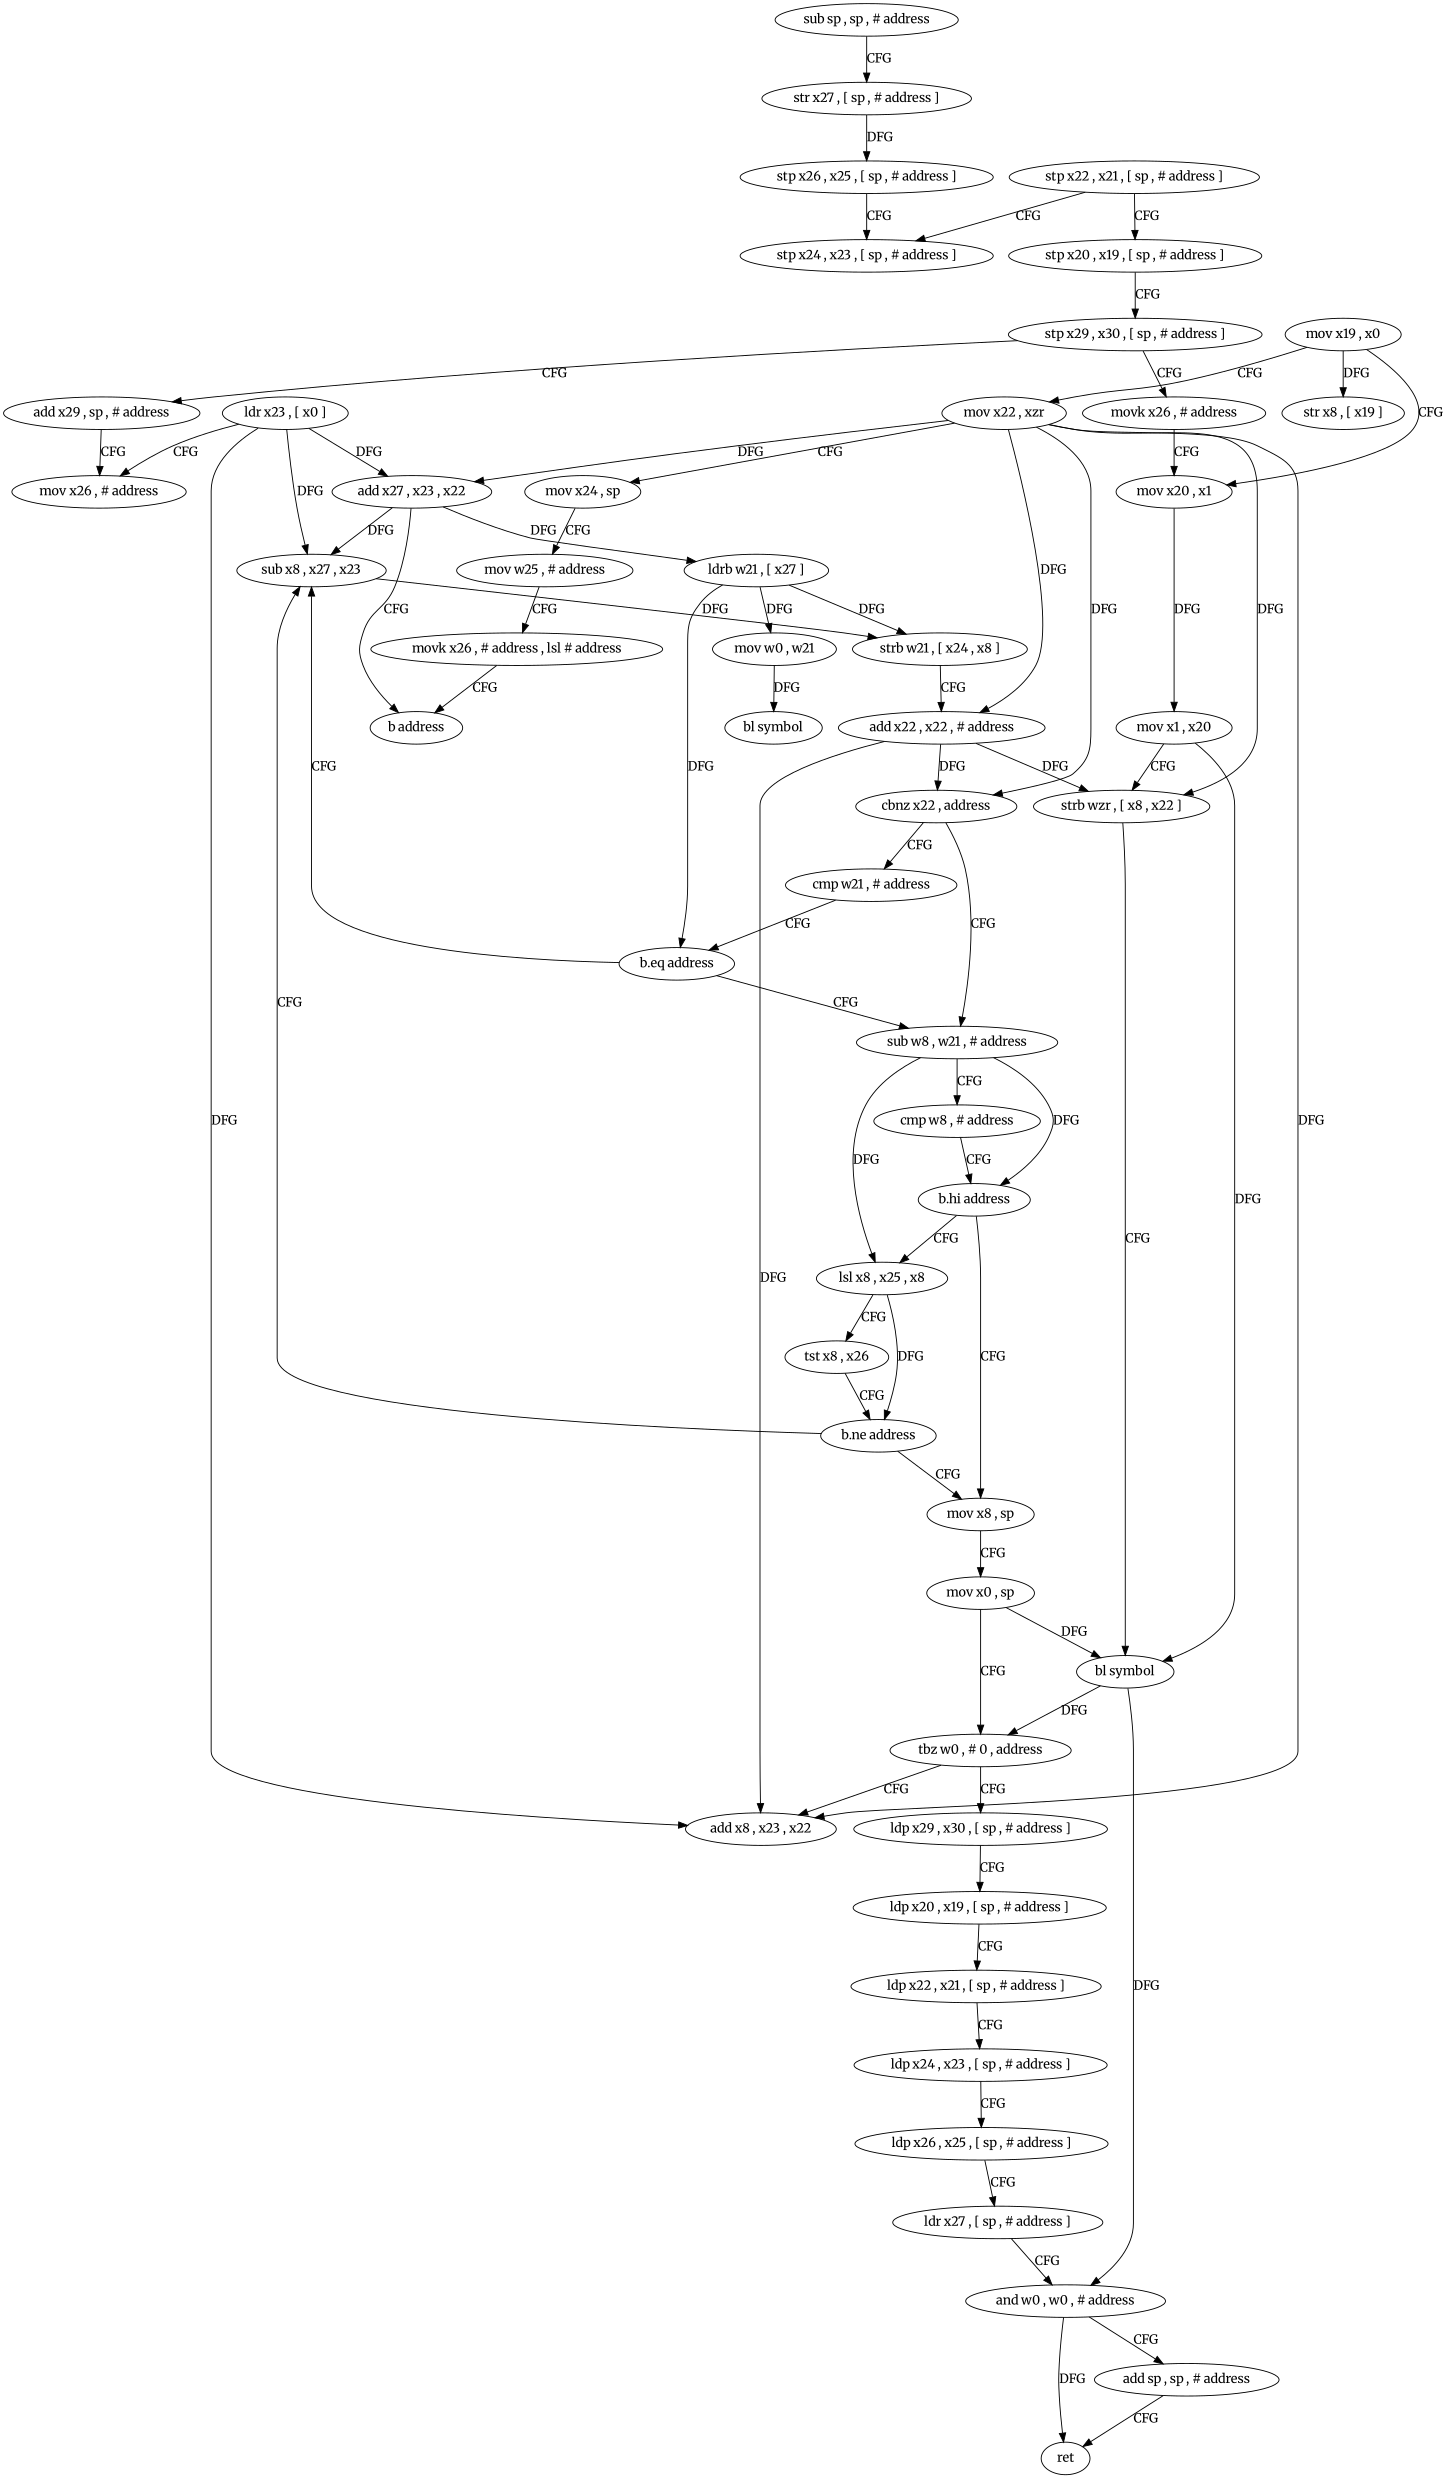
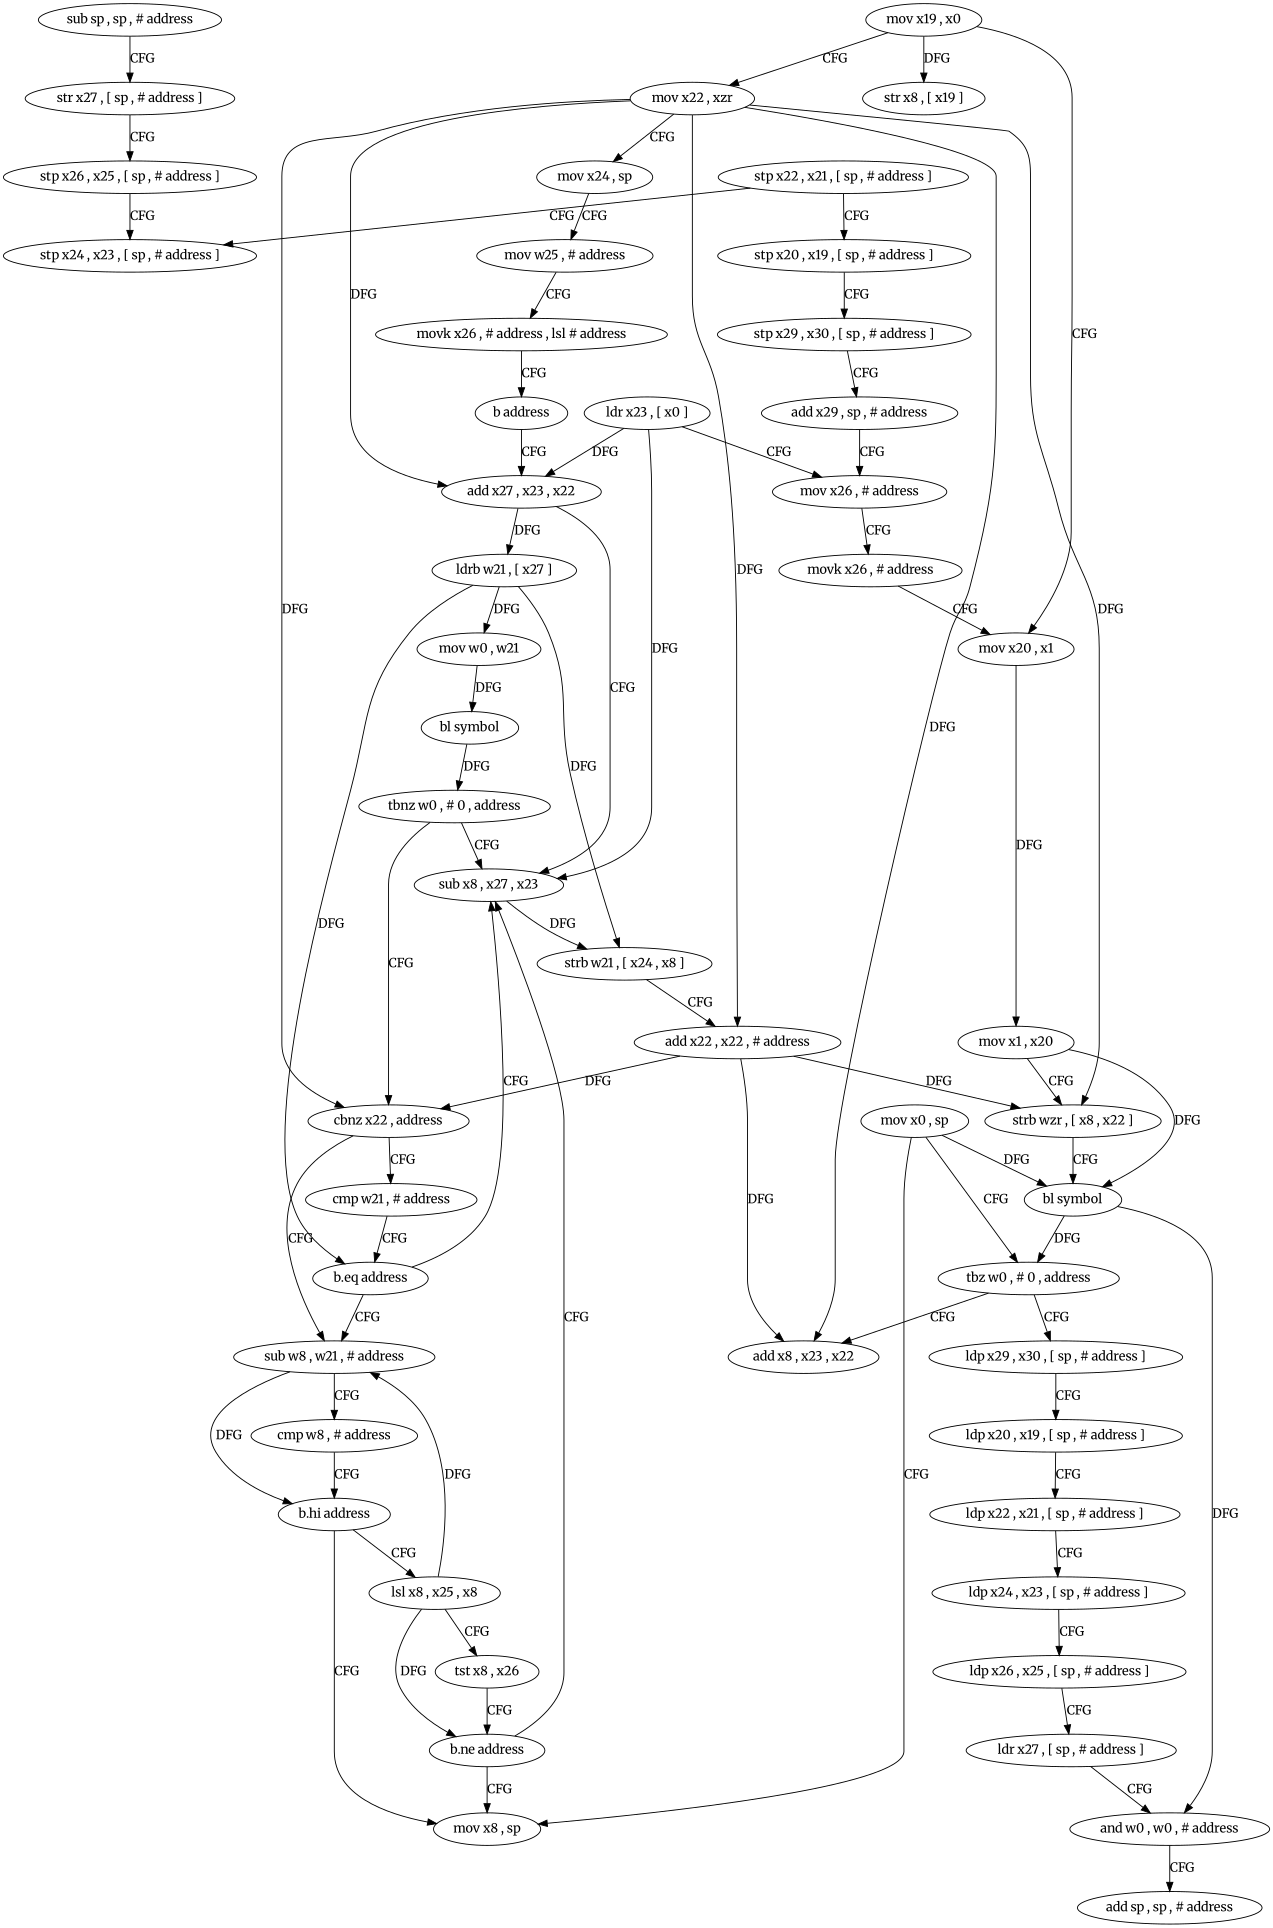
edge "str x27 , [ sp , # address ]" -> "stp x26 , x25 , [ sp , # address ]": label "DFG" -> "CFG"
edge "stp x29 , x30 , [ sp , # address ]" -> "movk x26 , # address": now "mov x26 , # address" -> "movk x26 , # address"
edge "add x27 , x23 , x22" -> "sub x8 , x27 , x23": label "DFG" -> "CFG"
edge "add x27 , x23 , x22" -> "b address": reversed
node "tbnz w0 , # 0 , address": added
edge "sub w8 , w21 , # address" -> "lsl x8 , x25 , x8": reversed
edge "ldr x23 , [ x0 ]" -> "add x8 , x23 , x22": removed, label "DFG"
edge "mov x8 , sp" -> "mov x0 , sp": reversed
node "ret": removed
